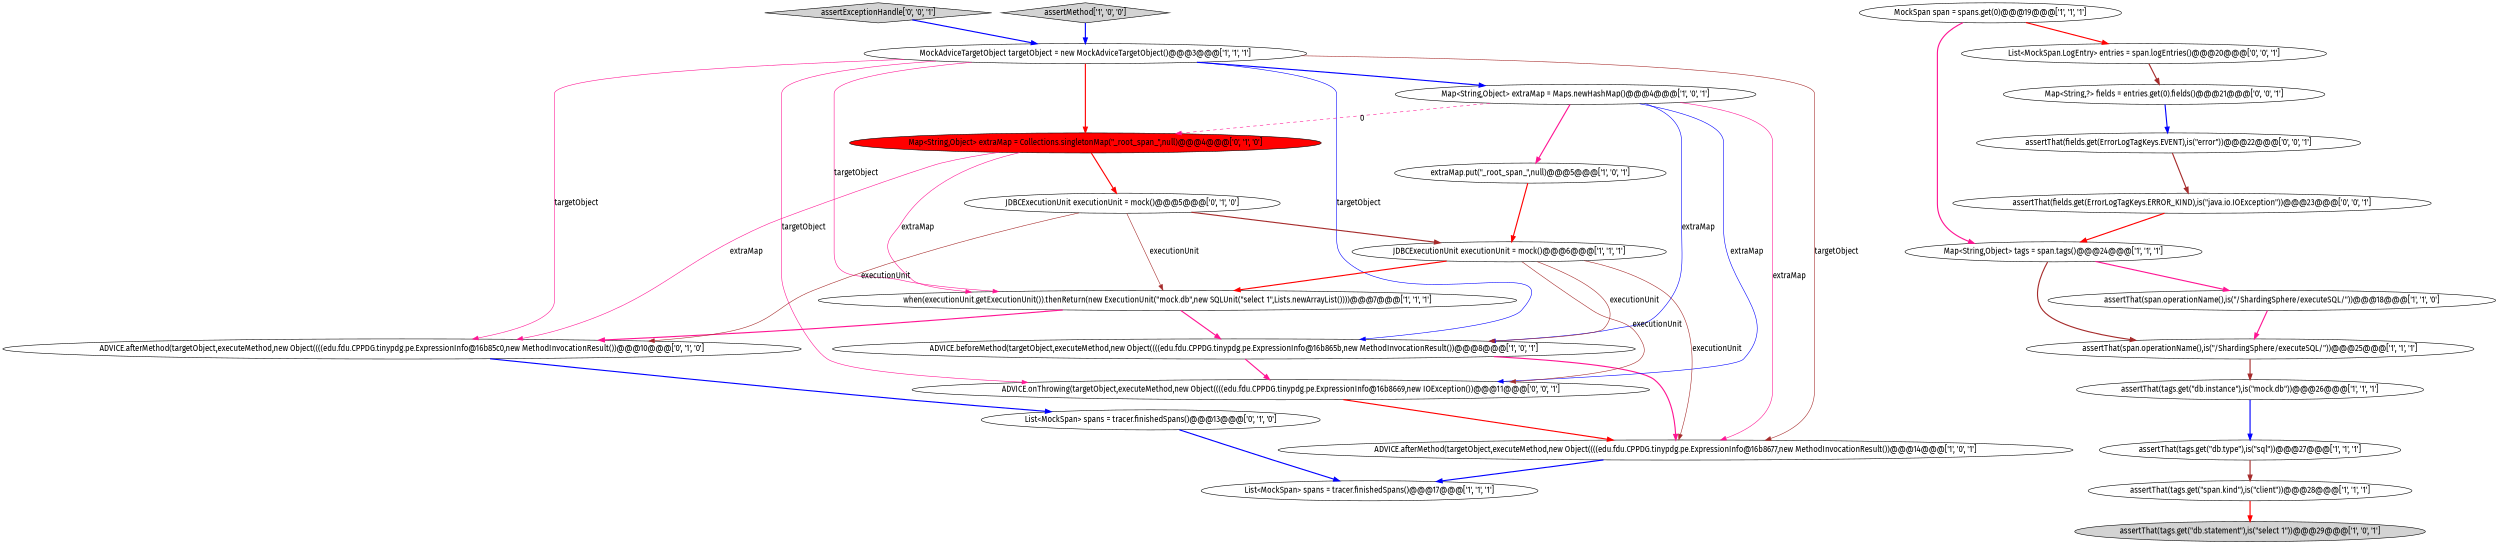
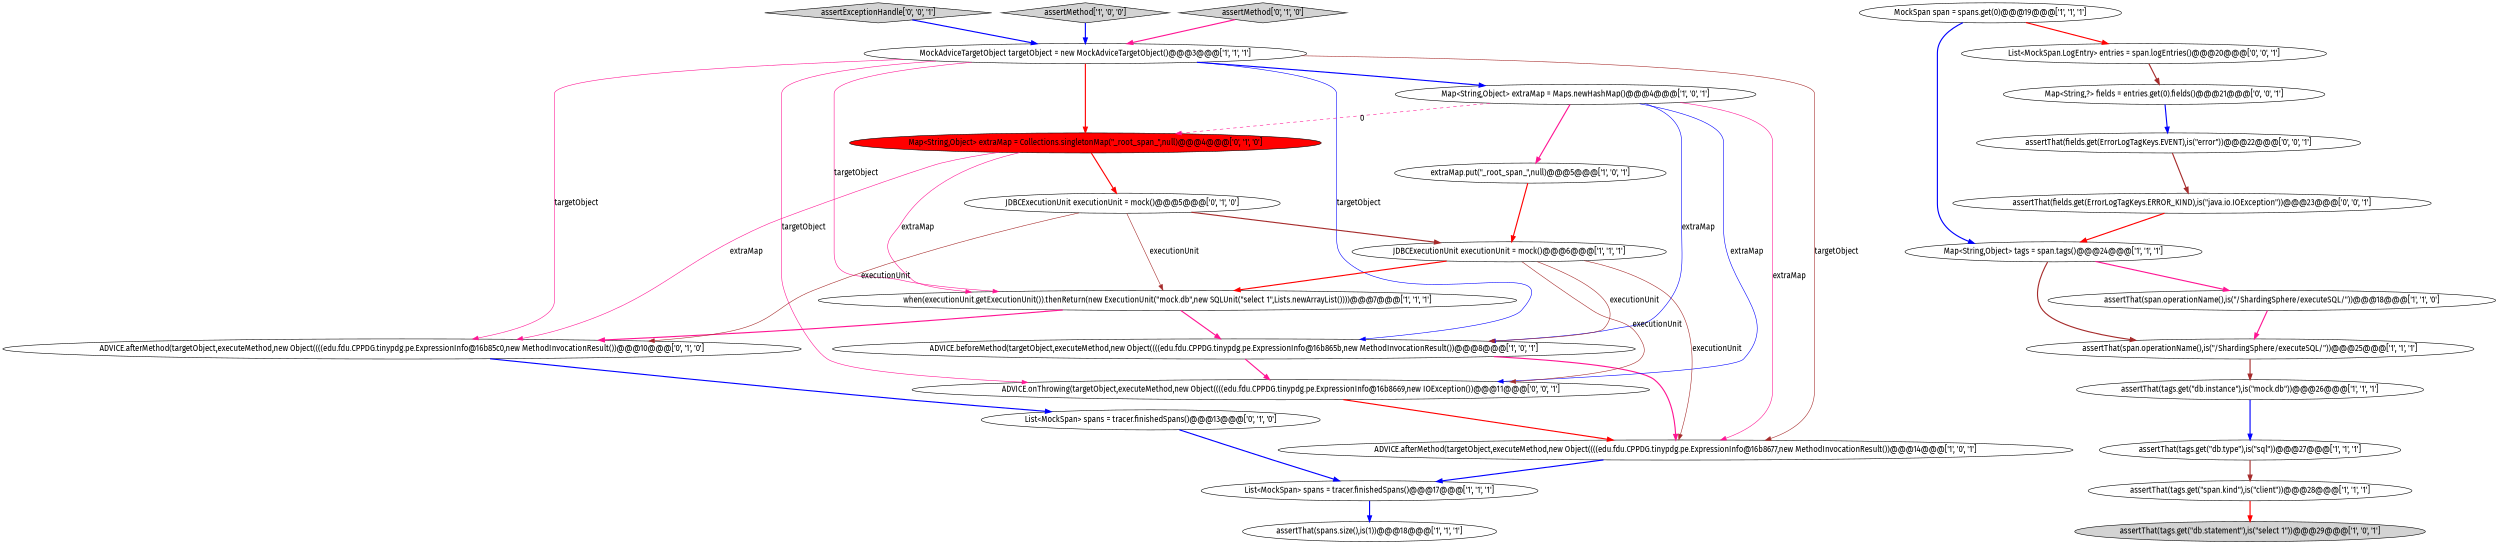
node "assertMethod['0', '1', '0']": added
edge "MockSpan span = spans.get(0)@@@19@@@['1', '1', '1']" -> "Map<String,Object> tags = span.tags()@@@24@@@['1', '1', '1']": color deeppink -> blue
node "assertThat(spans.size(),is(1))@@@18@@@['1', '1', '1']": added
